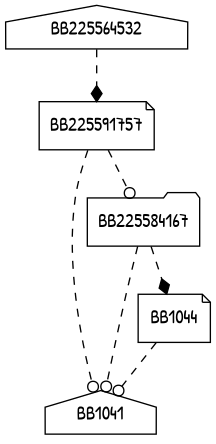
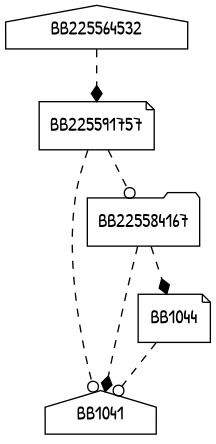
edge "BB225584167" -> "BB1041": arrowhead odot -> diamond
